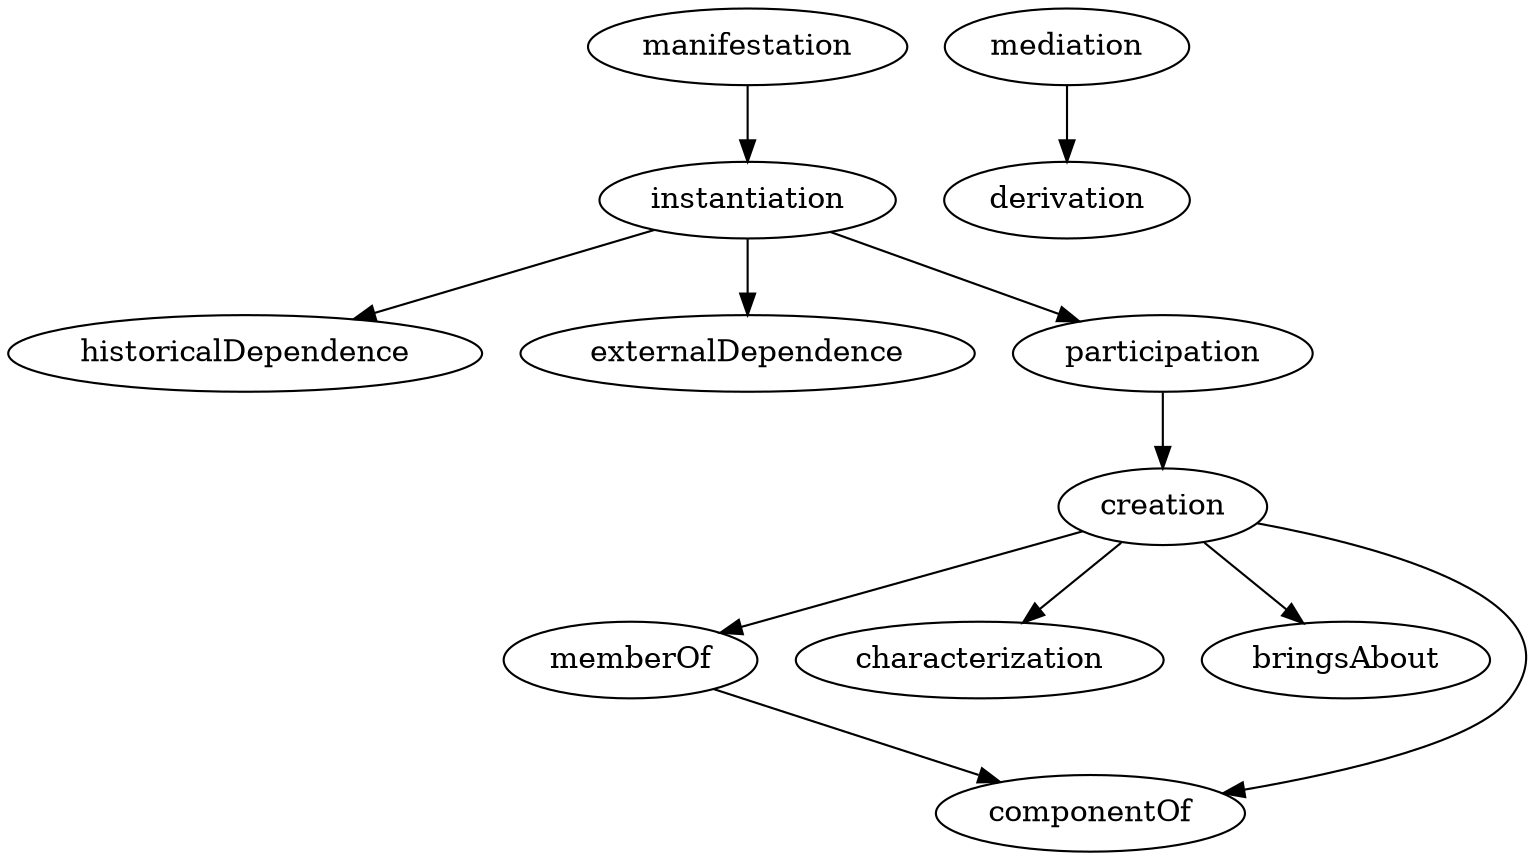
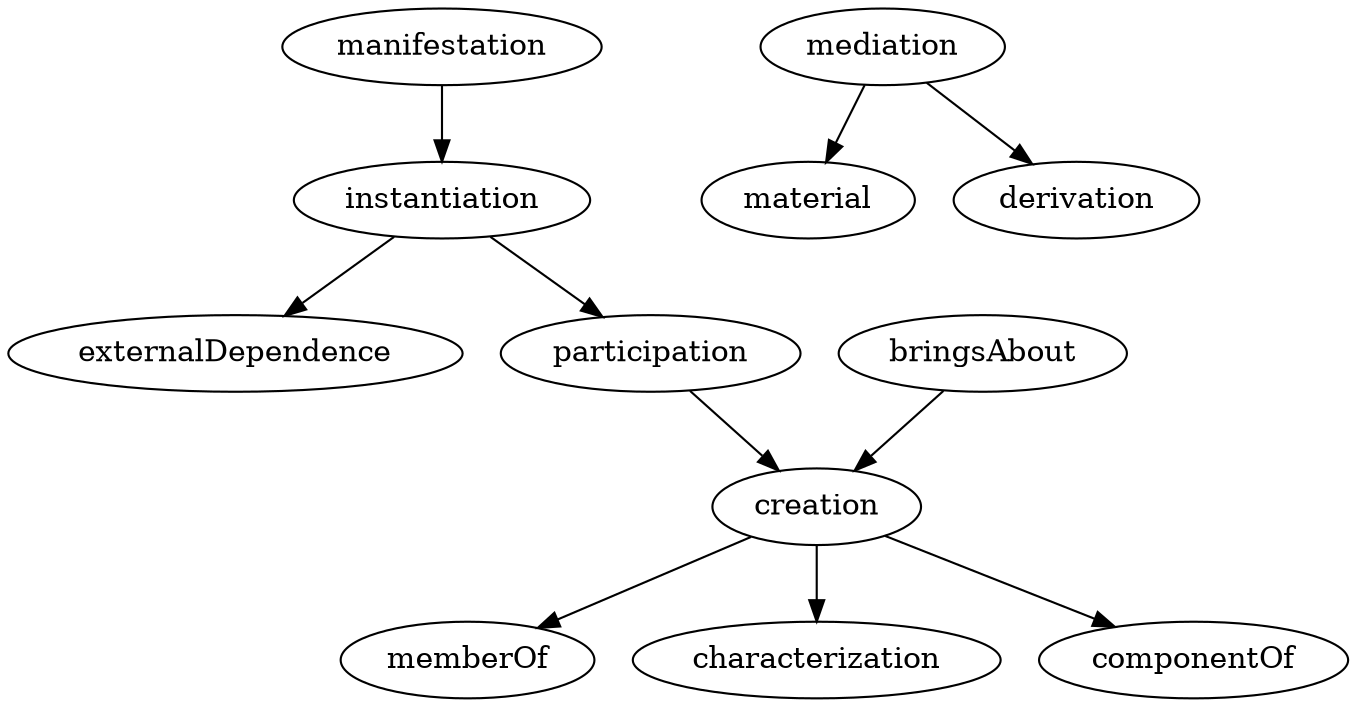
node "material": added
node "historicalDependence": removed
edge "creation" -> "bringsAbout": reversed
edge "memberOf" -> "componentOf": removed
